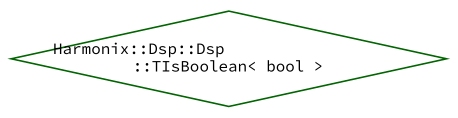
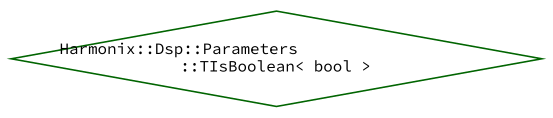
node "Harmonix::Dsp::Dsp ::TIsBoolean< bool >": label "Harmonix::Dsp::Dsp ::TIsBoolean< bool >" -> "Harmonix::Dsp::Parameters ::TIsBoolean< bool >"
